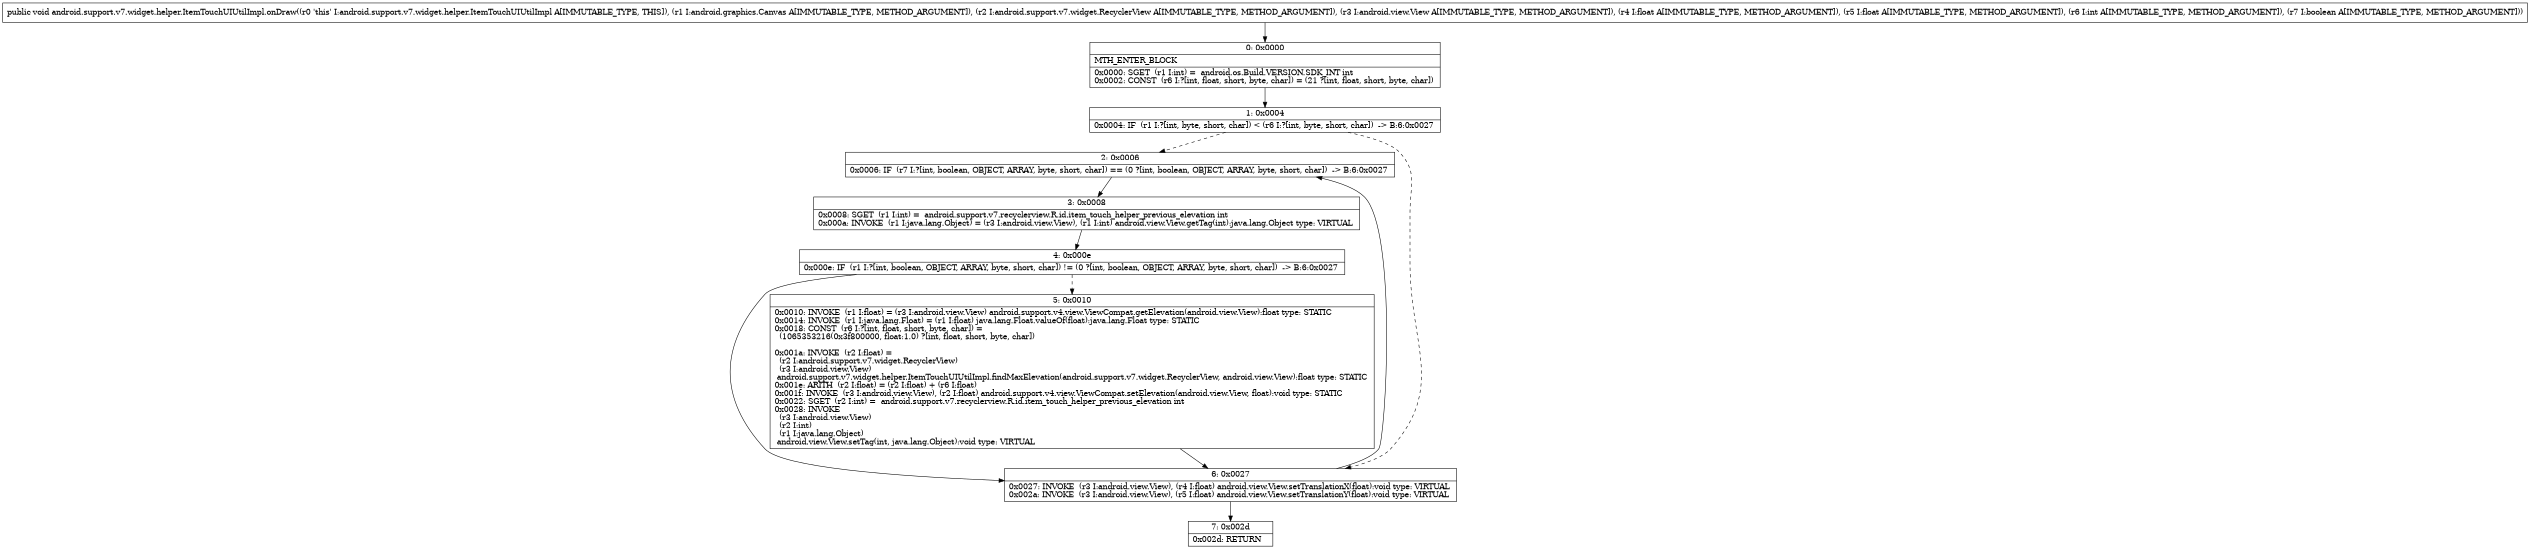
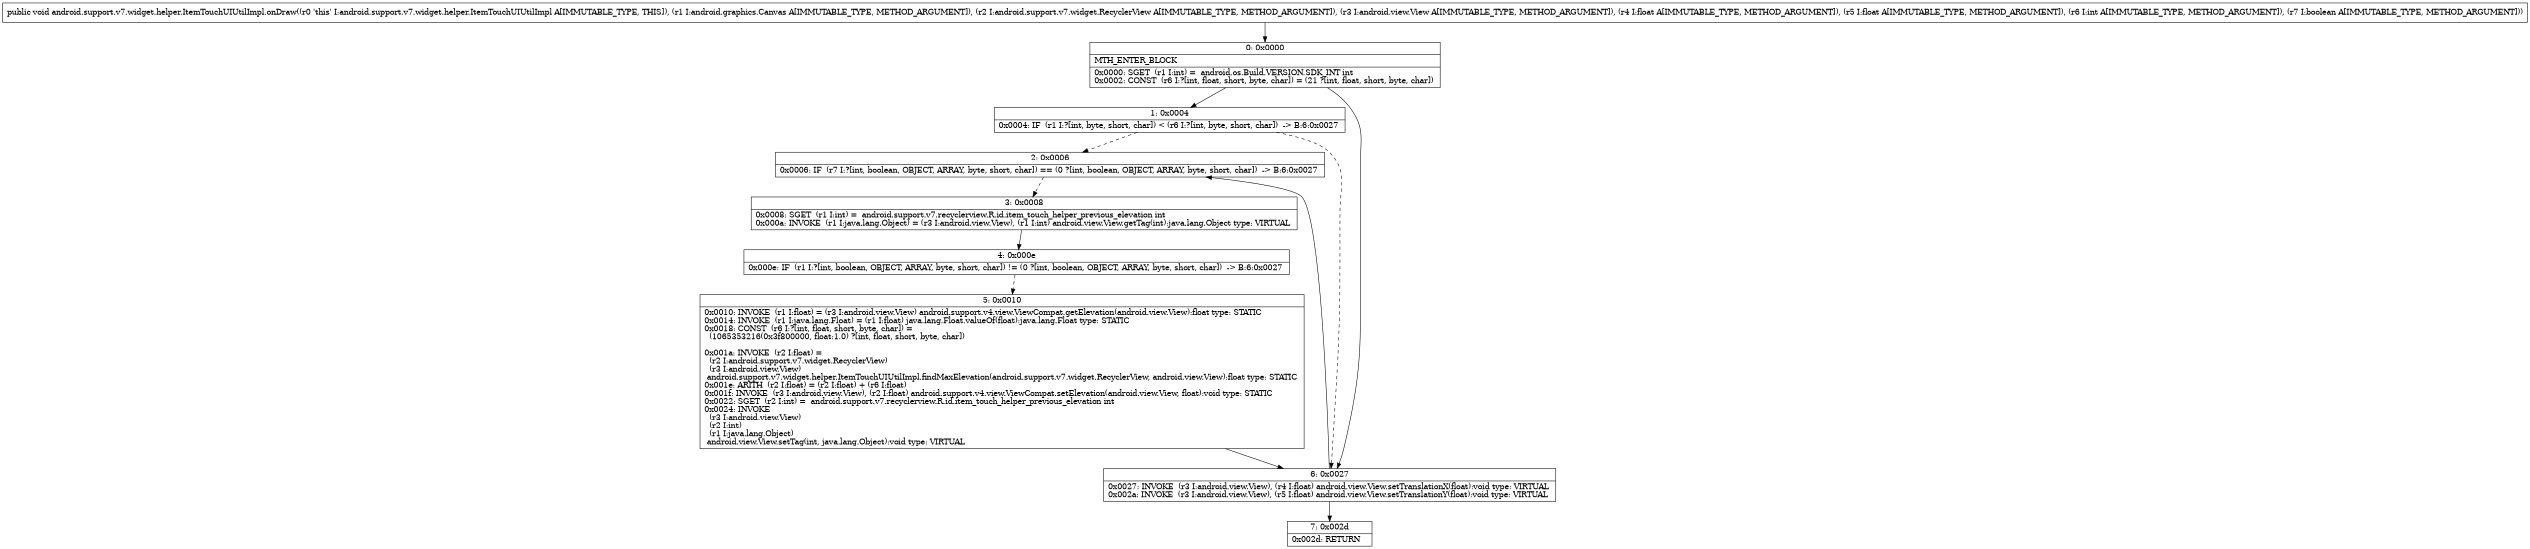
edge "2: 0x0006" -> "3: 0x0008": style solid -> dashed
node "5: 0x0010": text "0x0028: INVOKE" -> "0x0024: INVOKE"
edge "4: 0x000e" -> "6: 0x0027": now "0: 0x0000" -> "6: 0x0027"
